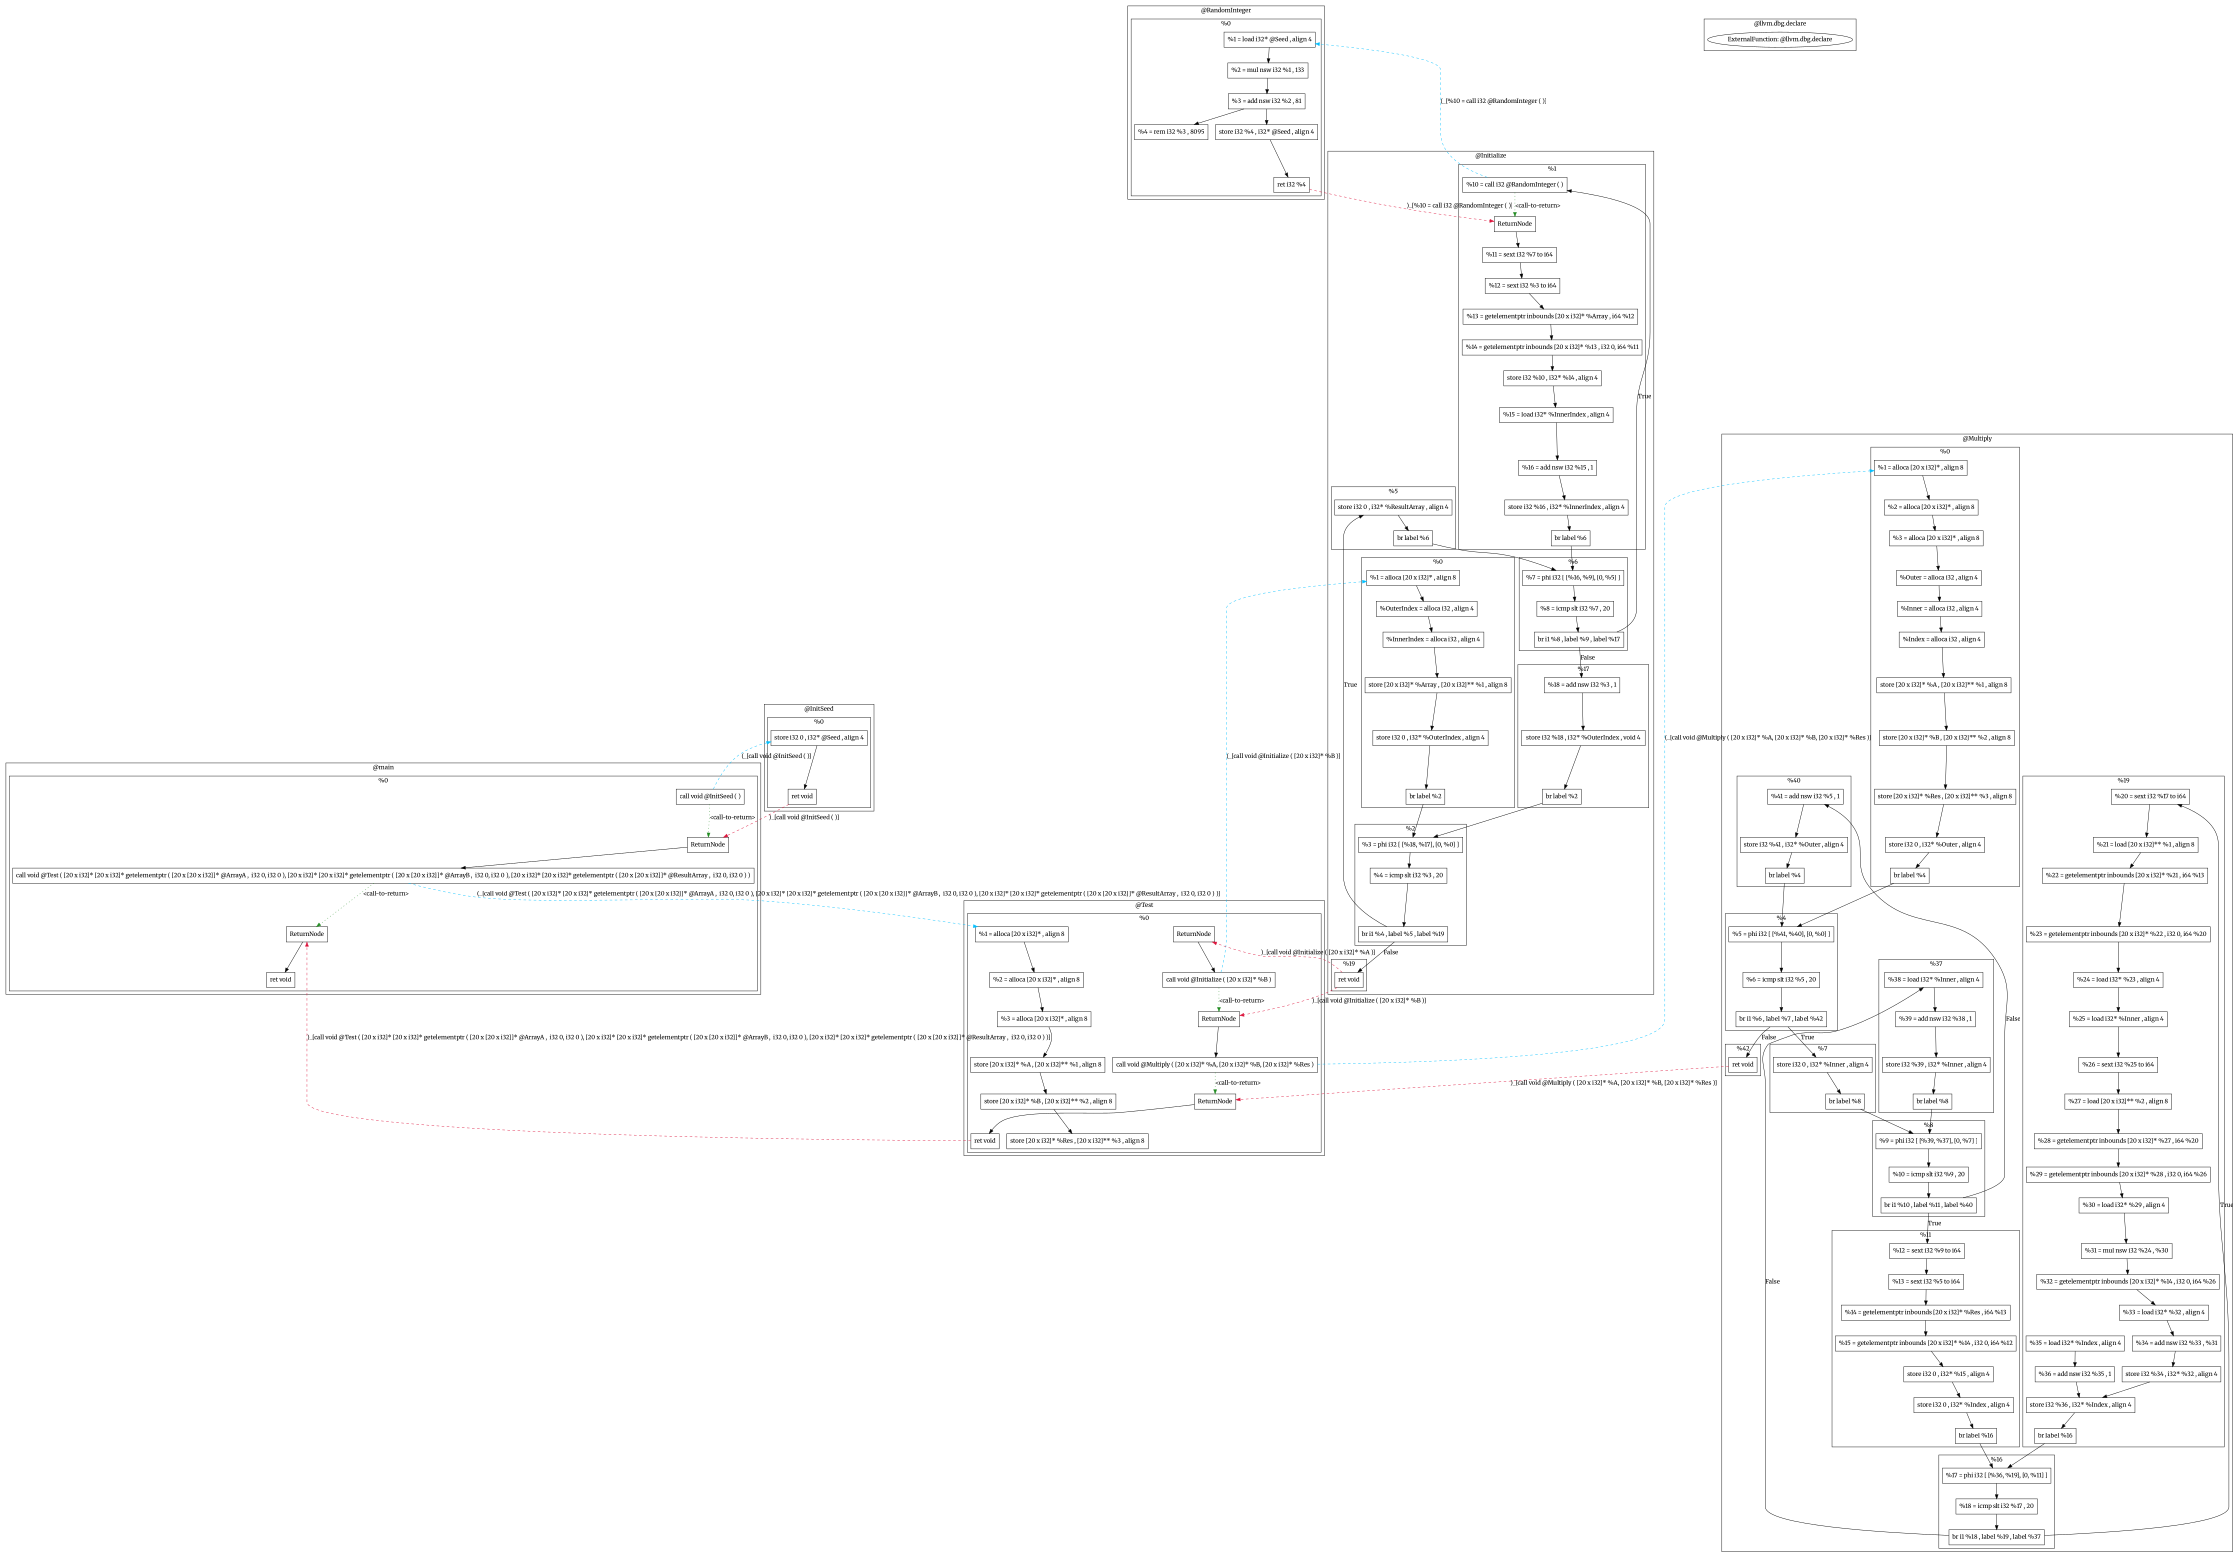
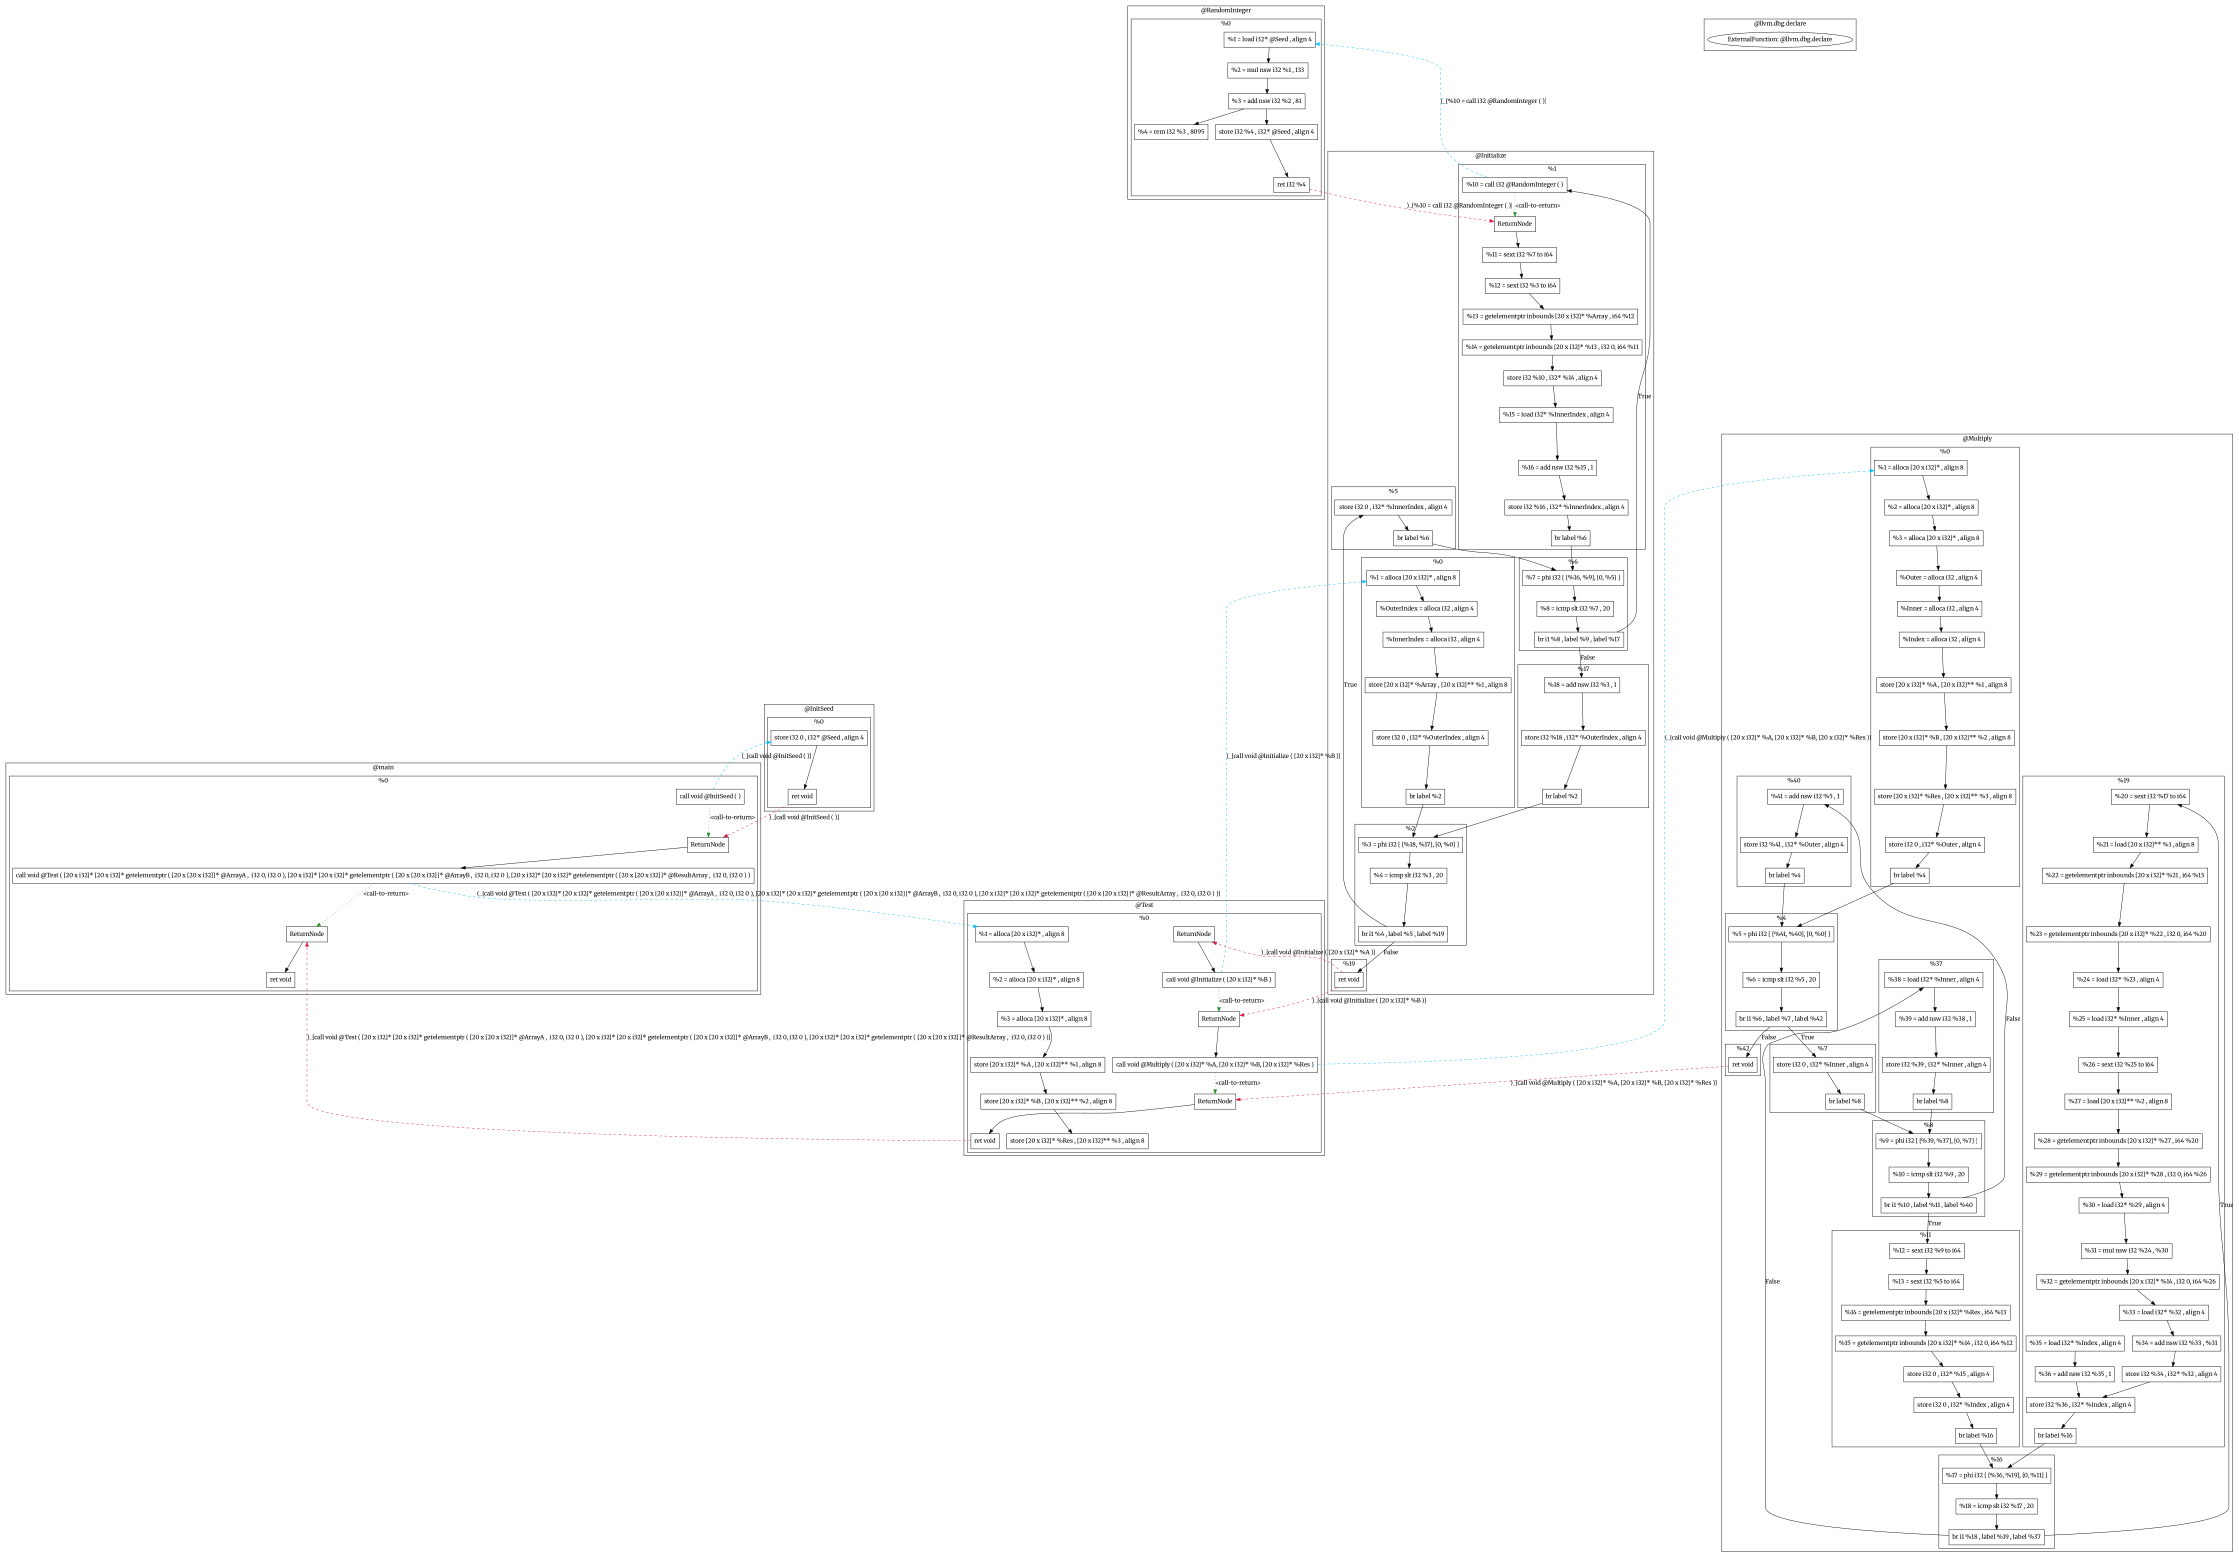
node "store i32 0 , i32* %ResultArray , align 4": label "store i32 0 , i32* %ResultArray , align 4" -> "store i32 0 , i32* %InnerIndex , align 4"
node "store i32 %18 , i32* %OuterIndex , void 4": label "store i32 %18 , i32* %OuterIndex , void 4" -> "store i32 %18 , i32* %OuterIndex , align 4"
